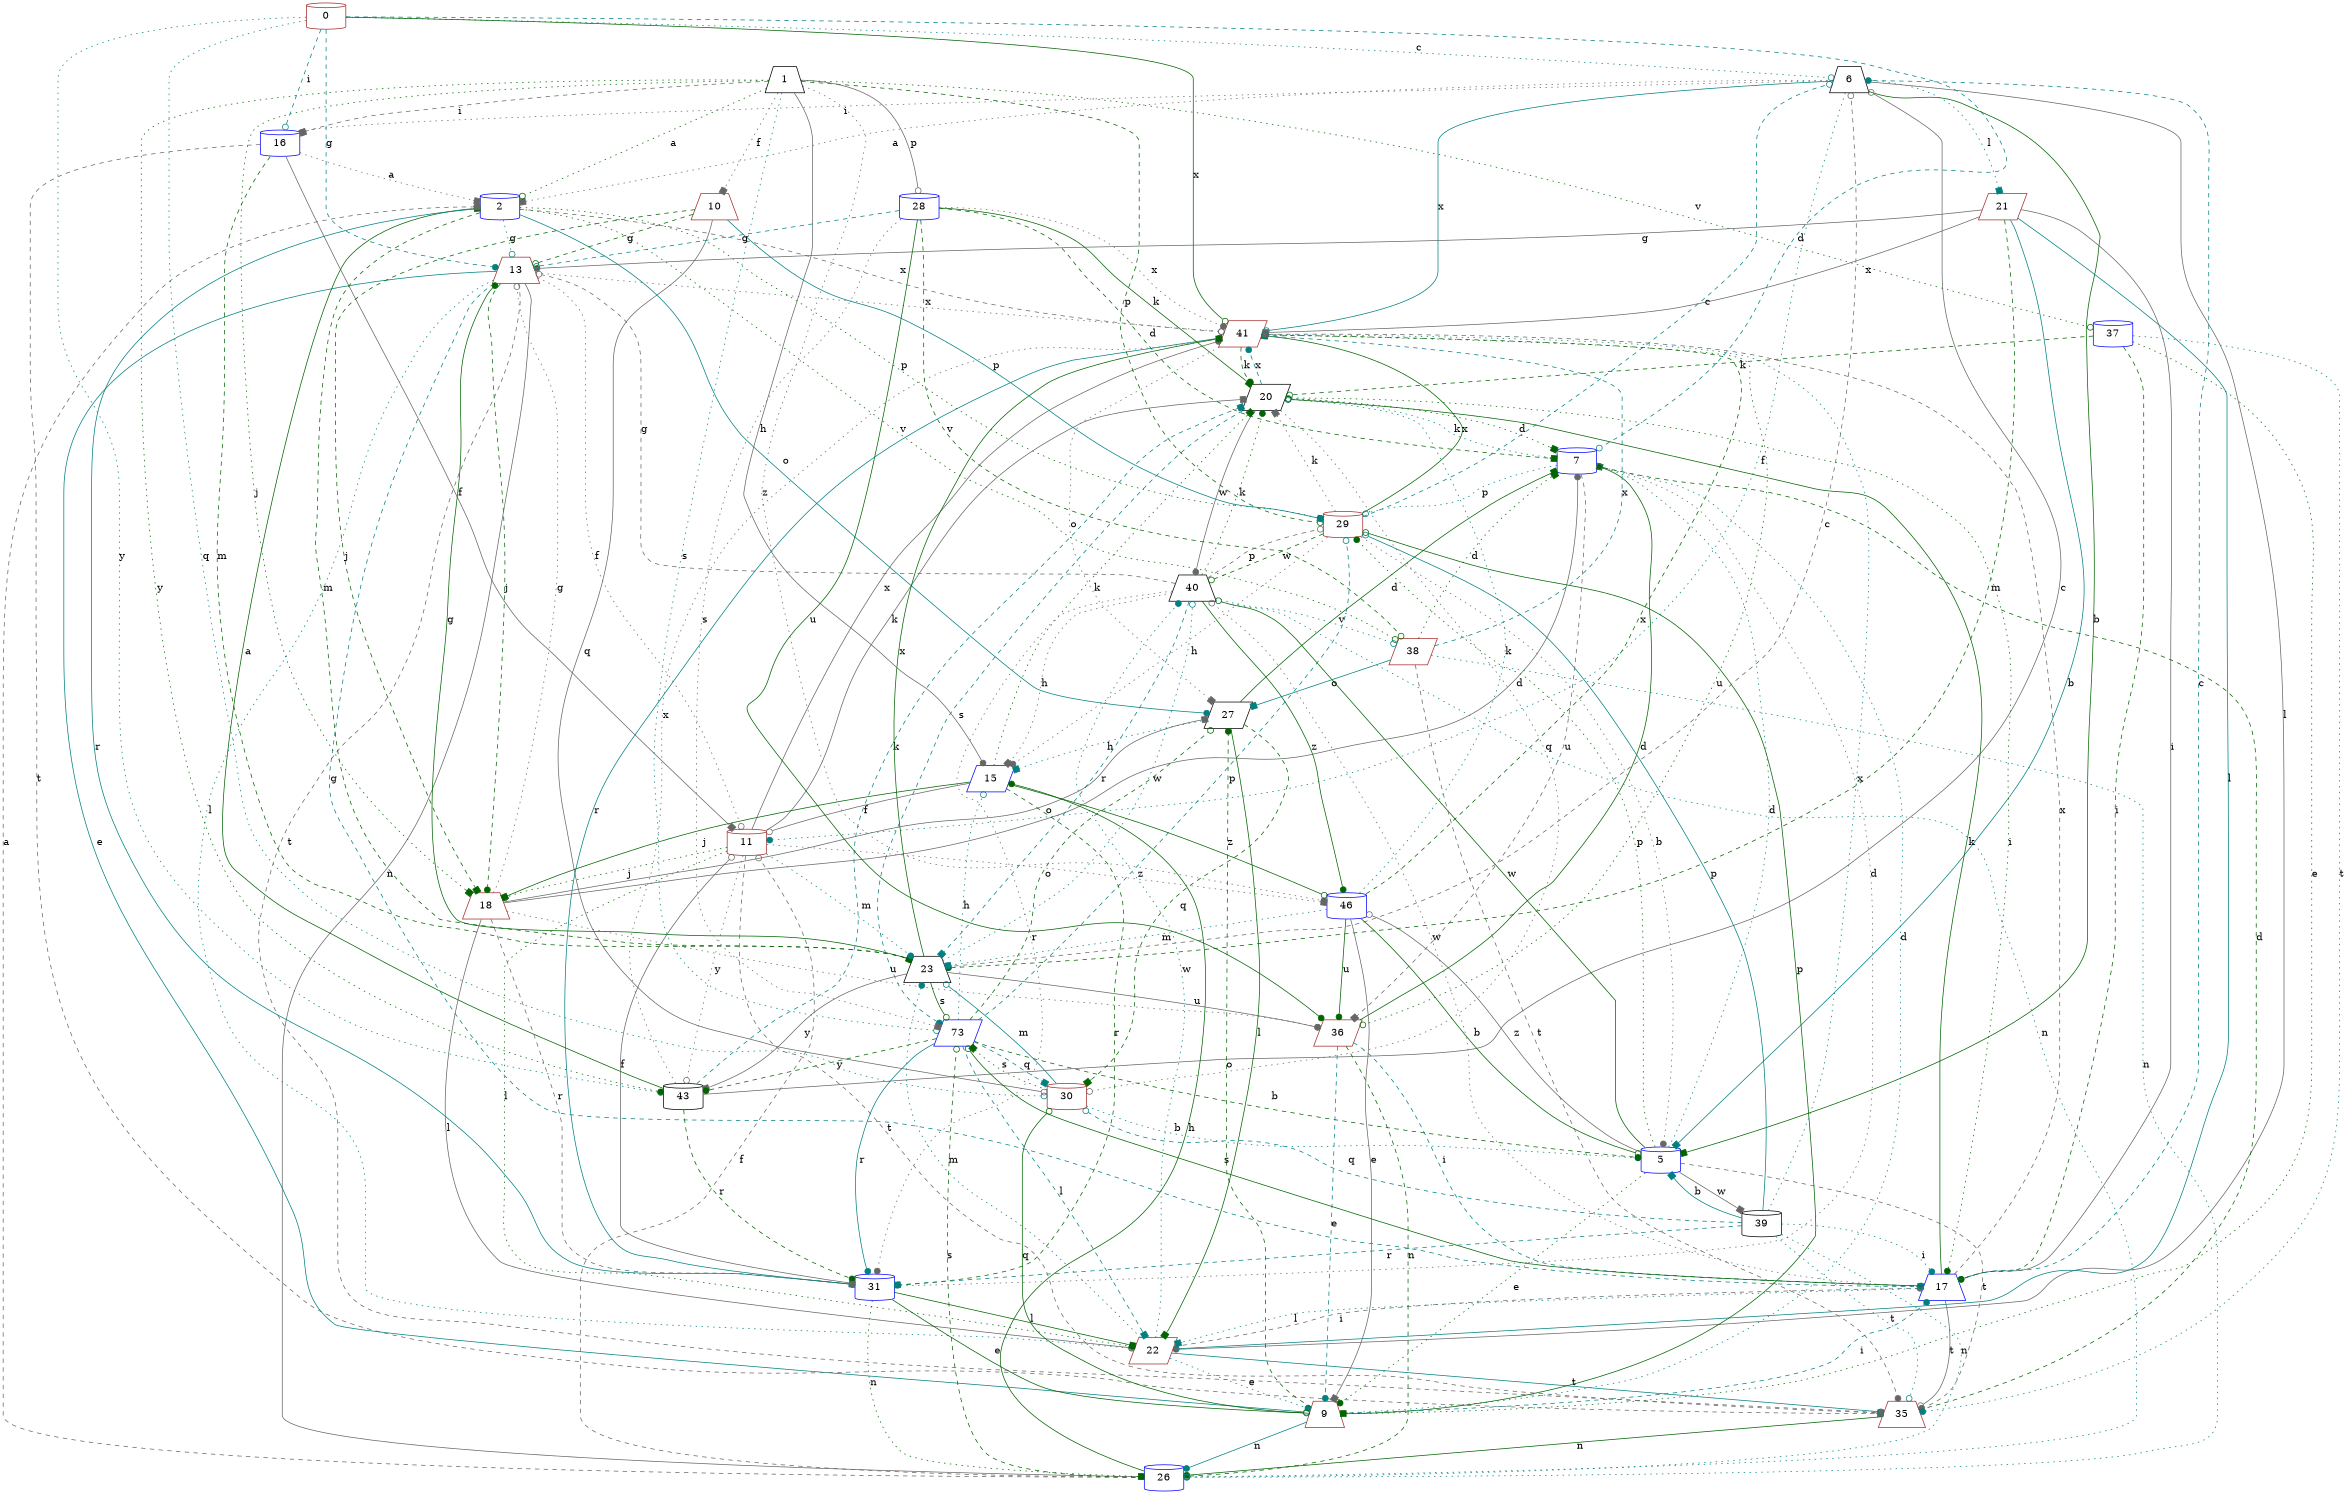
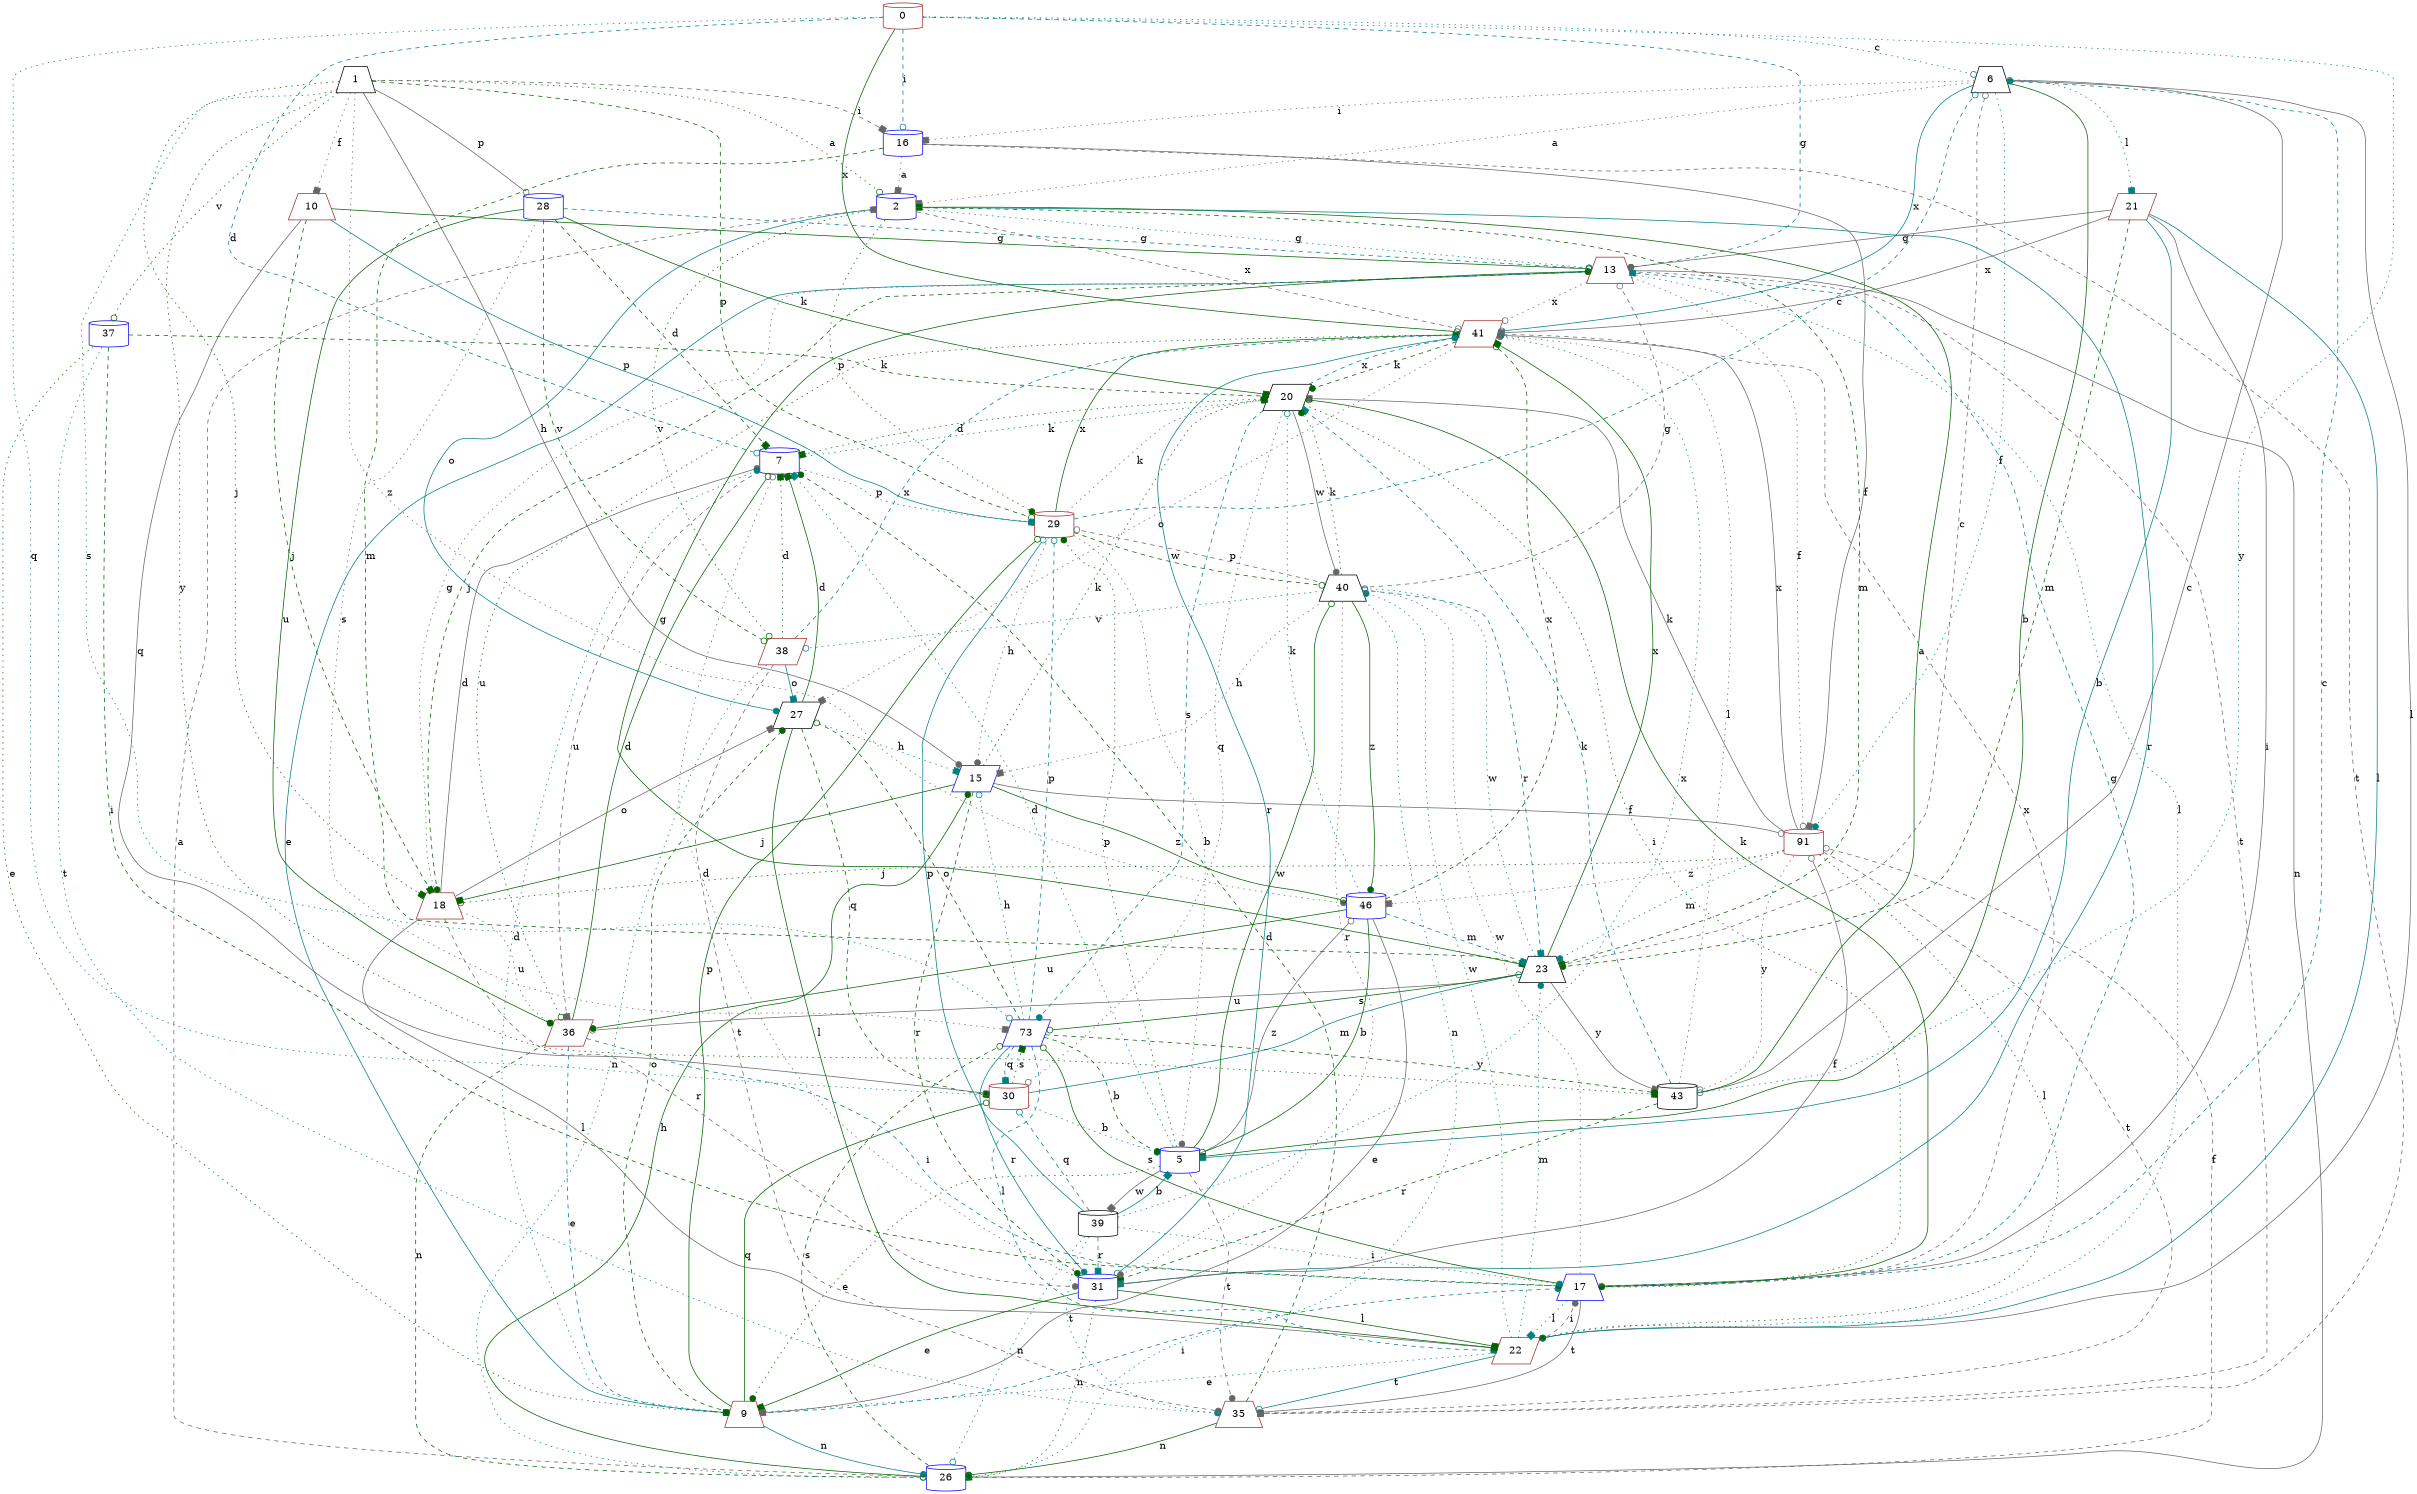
edge "28" -> "41": removed, label "x"
edge "10" -> "13": style dashed -> solid
edge "1" -> "43": arrowhead dot -> box
edge "43" -> "41": label "x" -> "l"
node "11": label "11" -> "91"
edge "46" -> "23": style dotted -> dashed
edge "13" -> "17": reversed
edge "31" -> "9": arrowhead odot -> box
